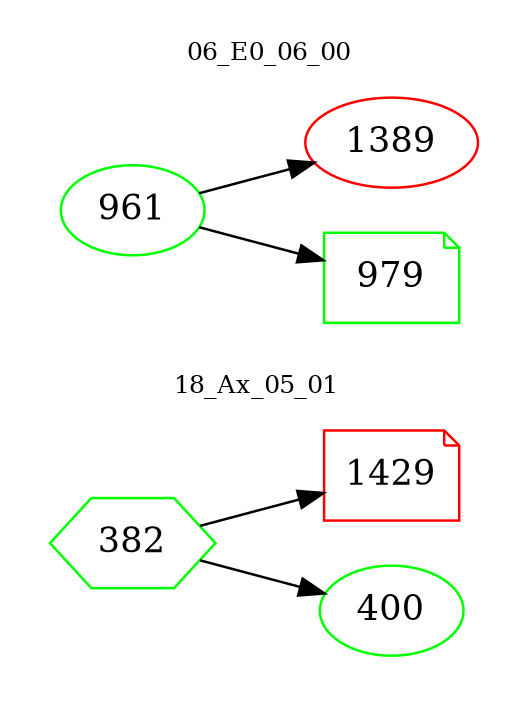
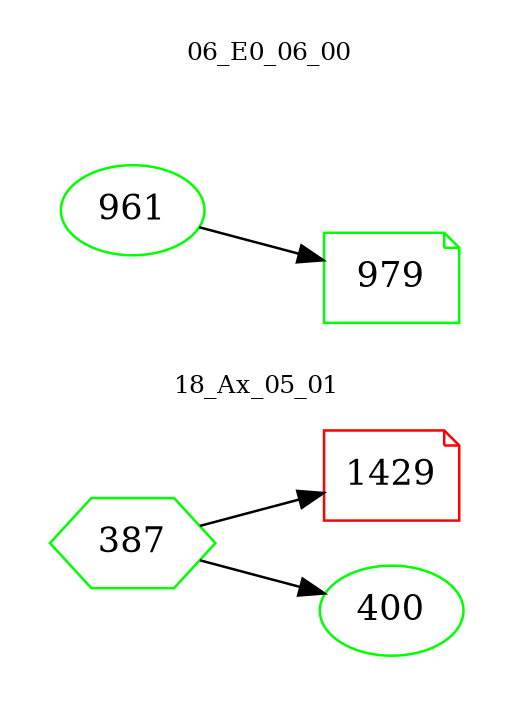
node "1389": removed
node "382": label "382" -> "387"
